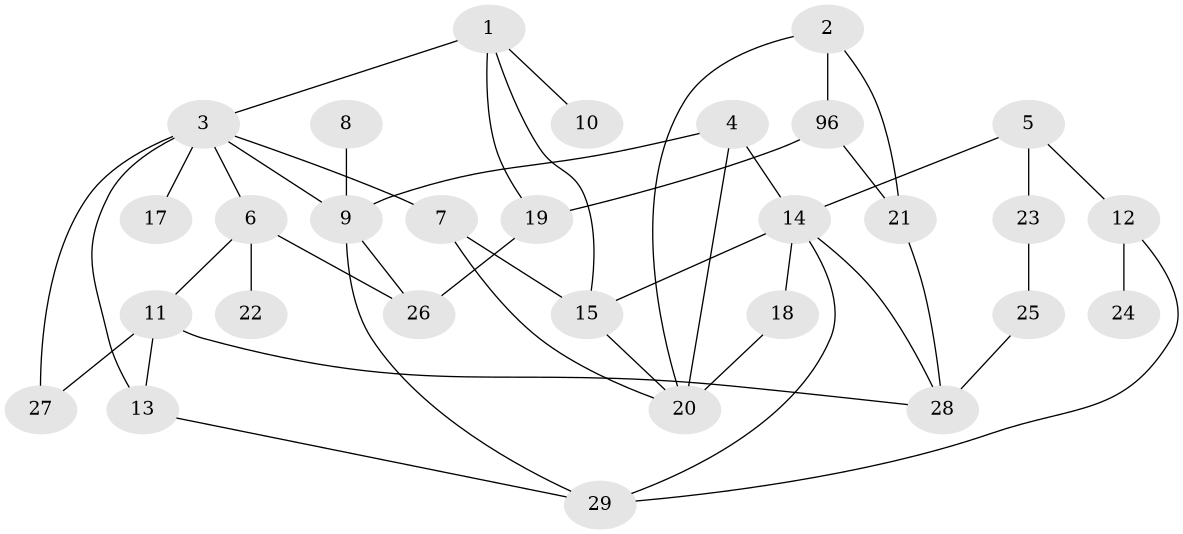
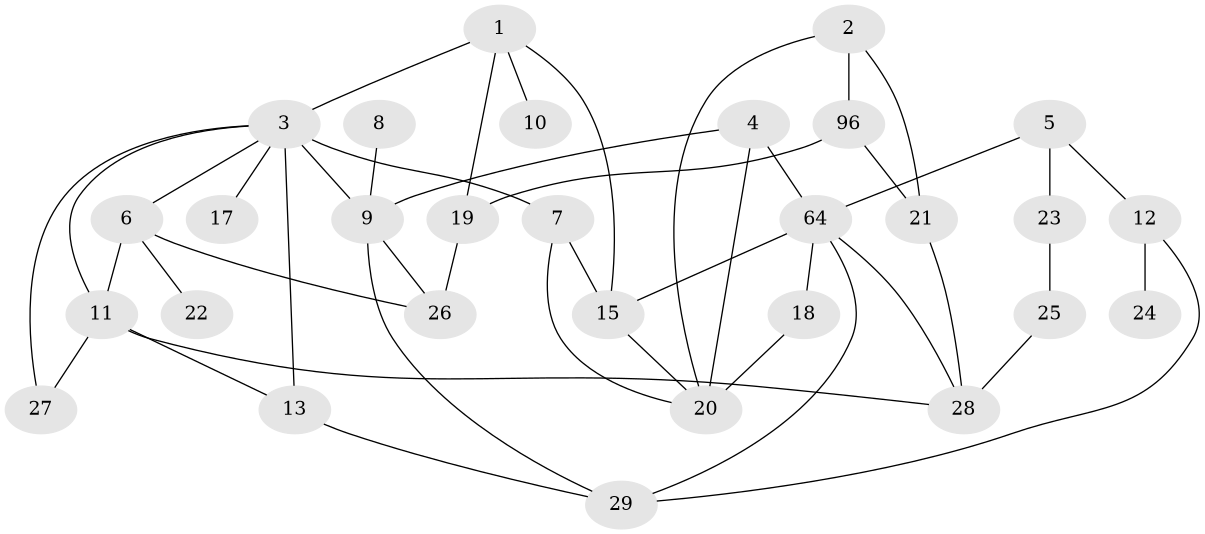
edge "3" -- "11": added
node "14": label "14" -> "64"
